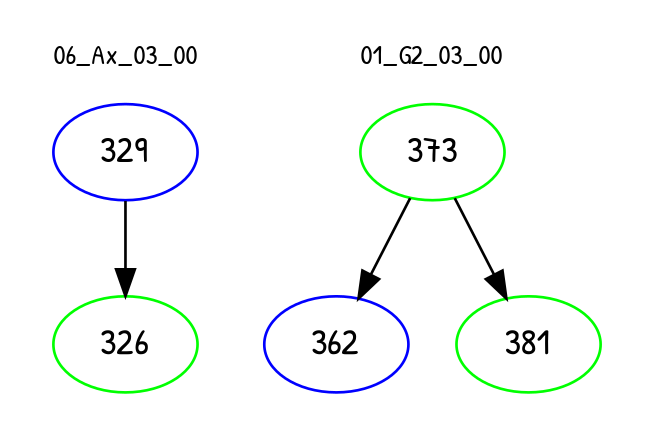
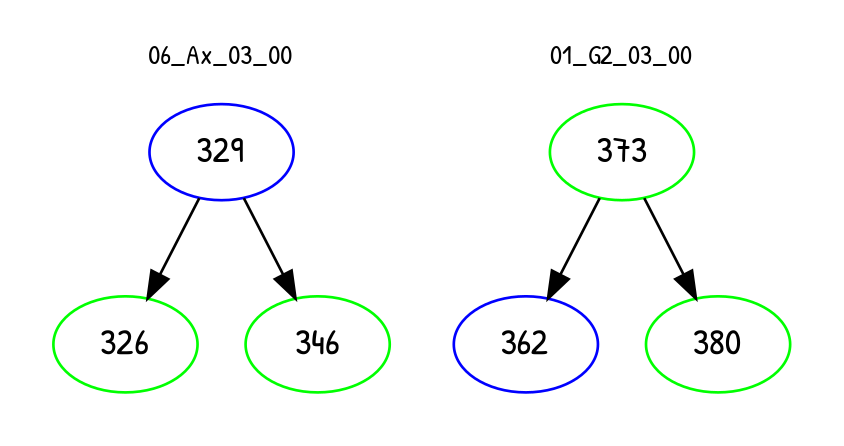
node "346": added
node "381": label "381" -> "380"
